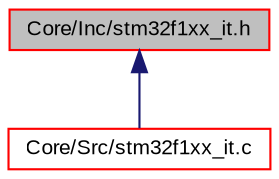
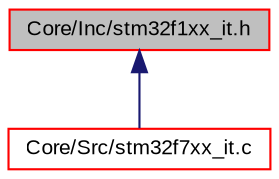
node "Core/Src/stm32f1xx_it.c": label "Core/Src/stm32f1xx_it.c" -> "Core/Src/stm32f7xx_it.c"
